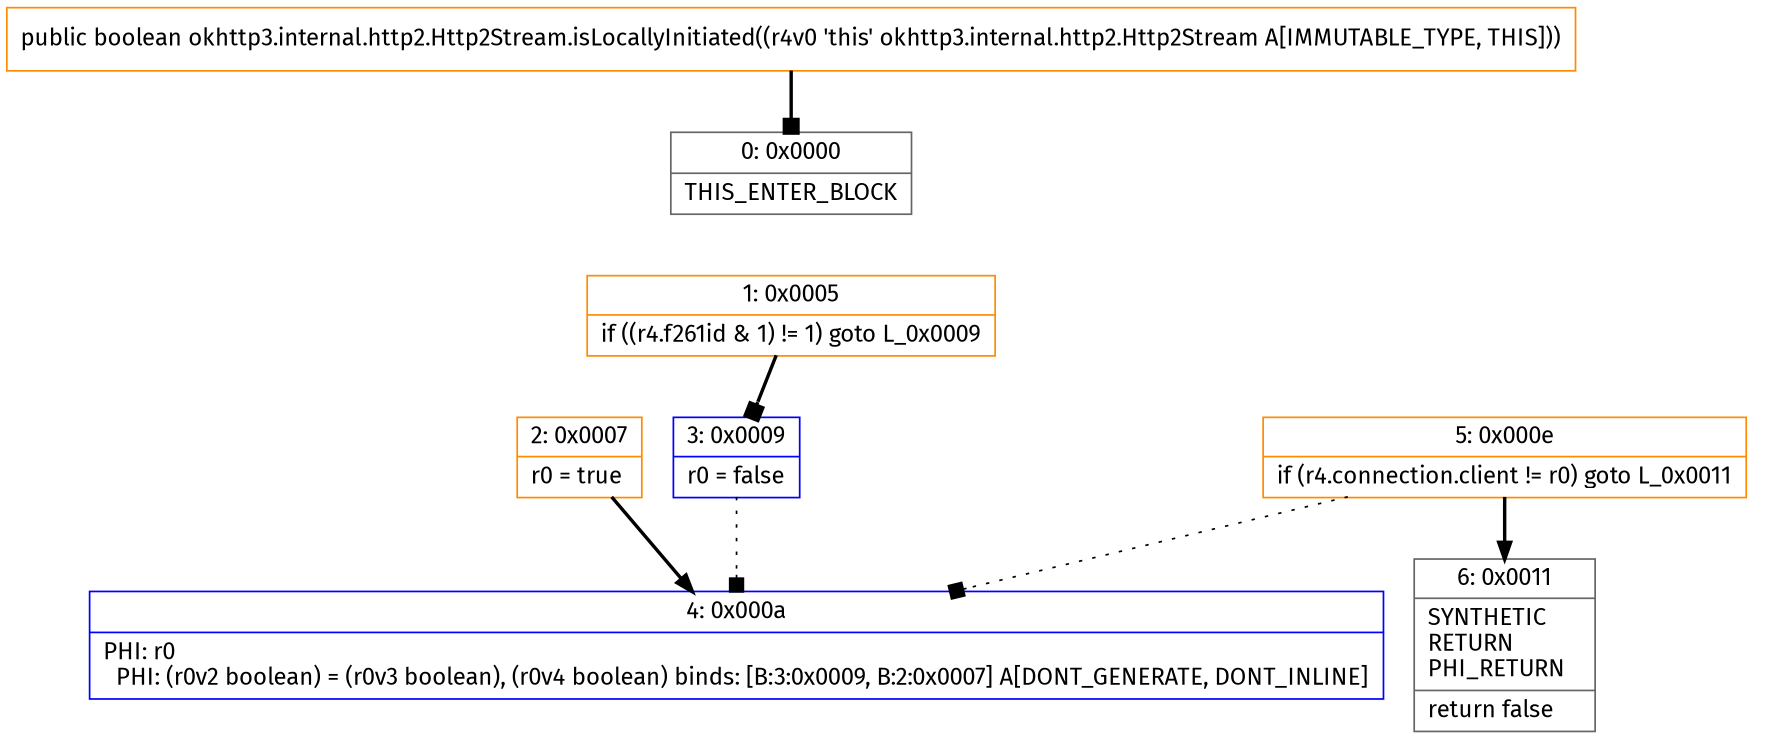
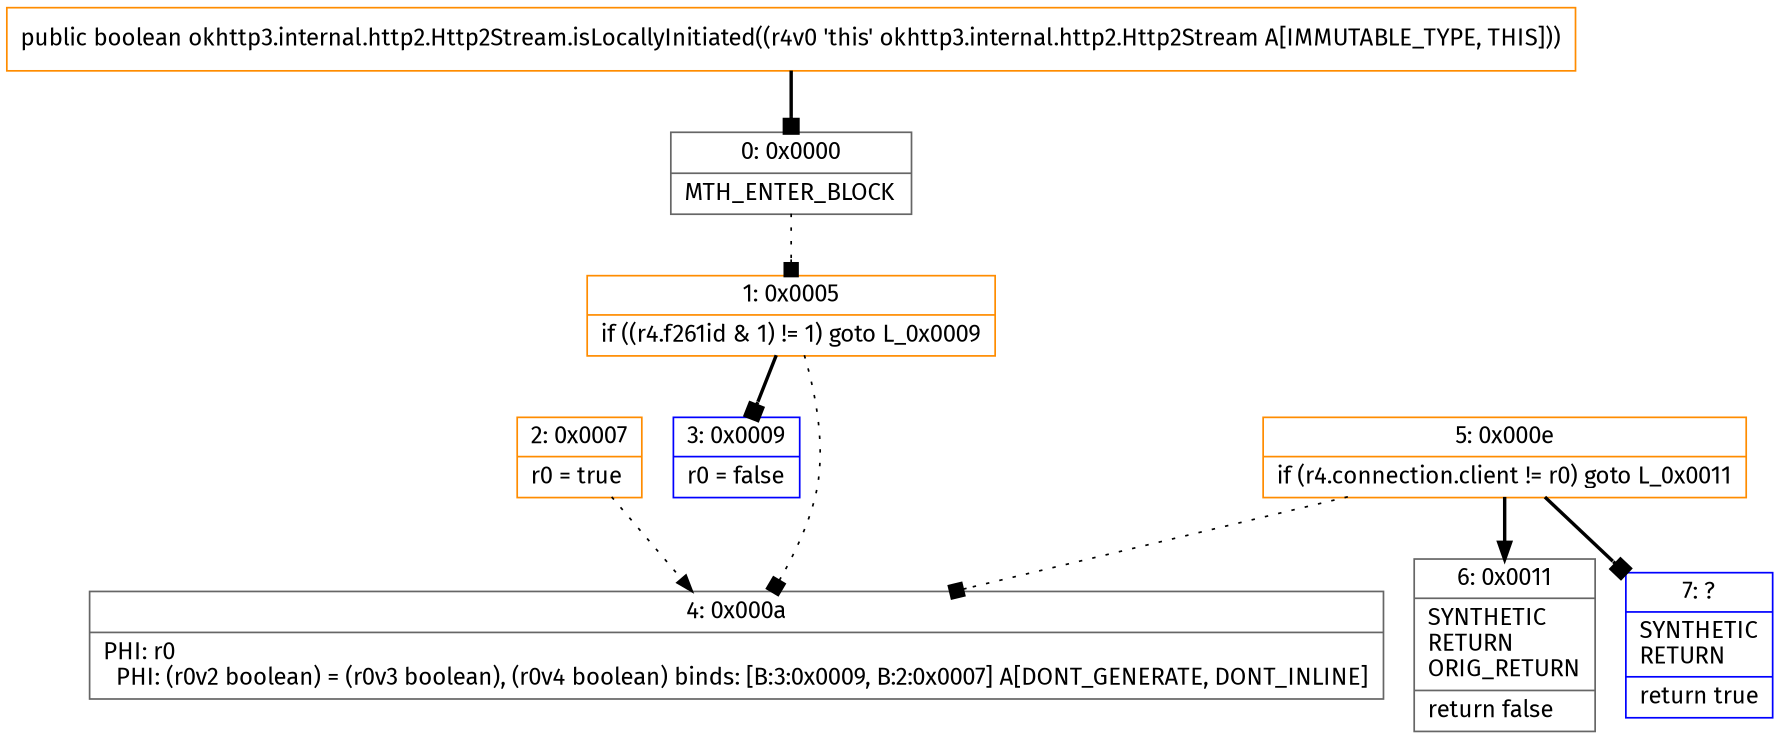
node "0: 0x0000": text "THIS_ENTER_BLOCK" -> "MTH_ENTER_BLOCK"
edge "0: 0x0000" -> "1: 0x0005": added
edge "3: 0x0009" -> "4: 0x000a": now "1: 0x0005" -> "4: 0x000a"
edge "2: 0x0007" -> "4: 0x000a": style bold -> dotted
node "4: 0x000a": color blue -> gray40
node "7: ?": added
node "6: 0x0011": text "PHI_RETURN" -> "ORIG_RETURN"
